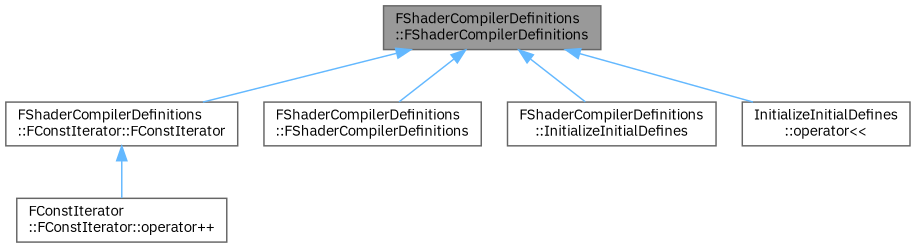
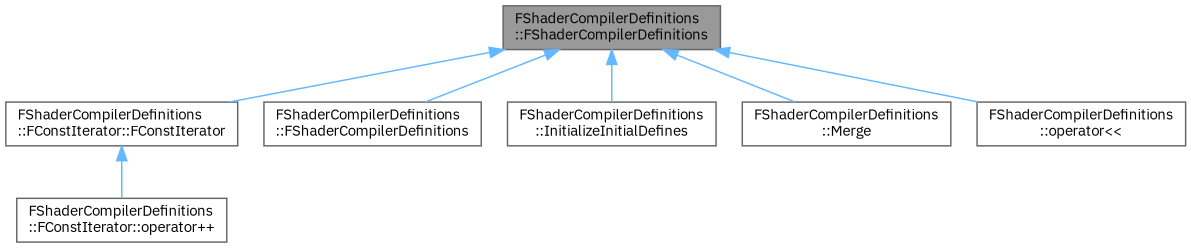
node "InitializeInitialDefines ::operator<<": label "InitializeInitialDefines ::operator<<" -> "FShaderCompilerDefinitions ::operator<<"
node "FShaderCompilerDefinitions ::Merge": added
node "FConstIterator ::FConstIterator::operator++": label "FConstIterator ::FConstIterator::operator++" -> "FShaderCompilerDefinitions ::FConstIterator::operator++"
